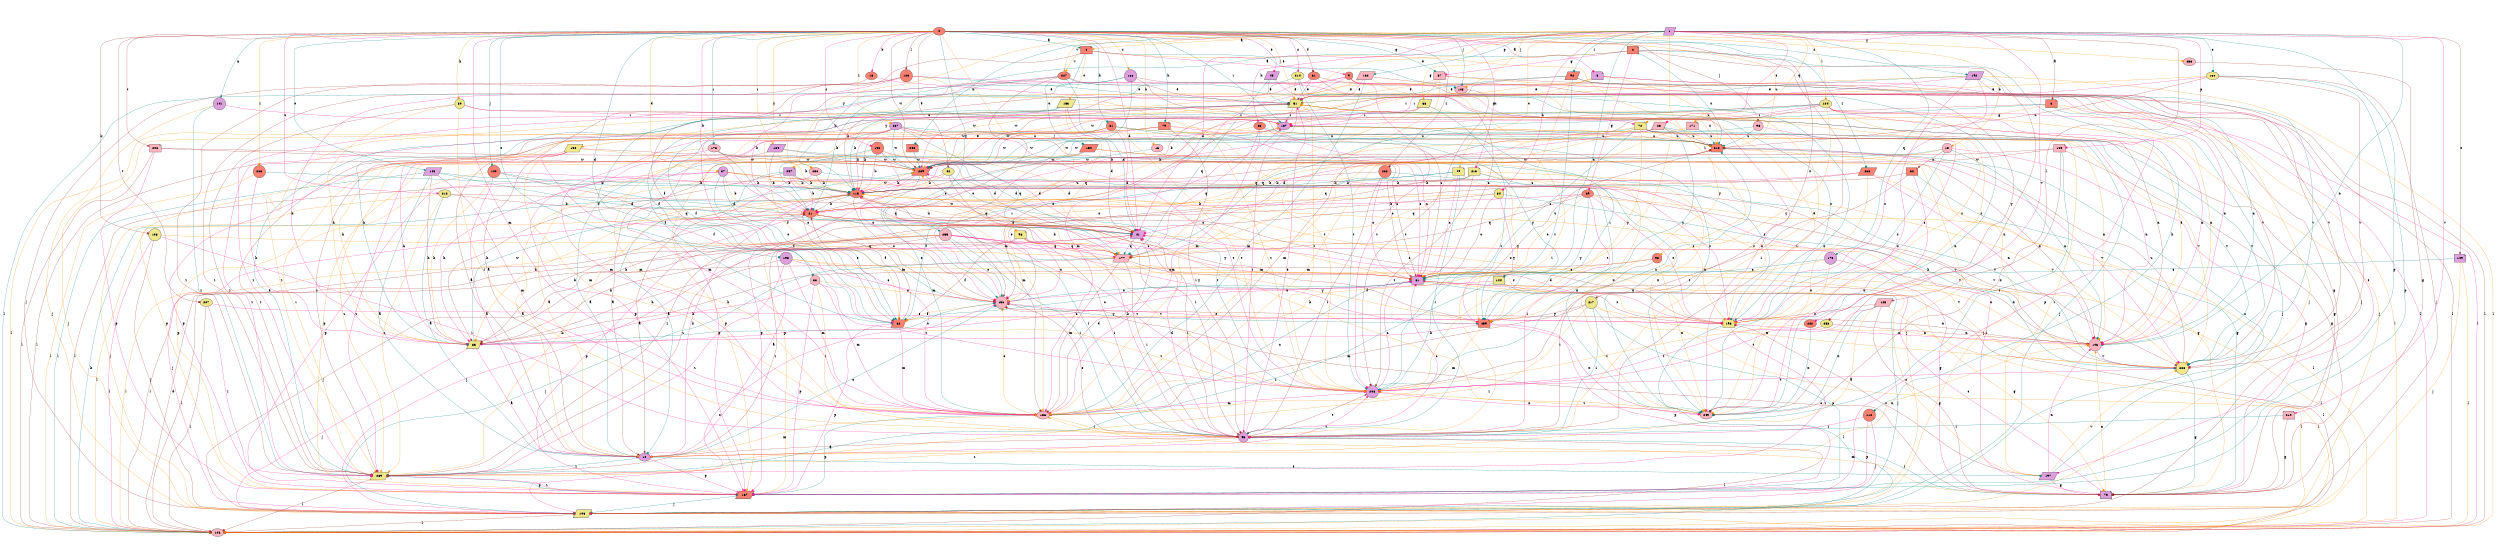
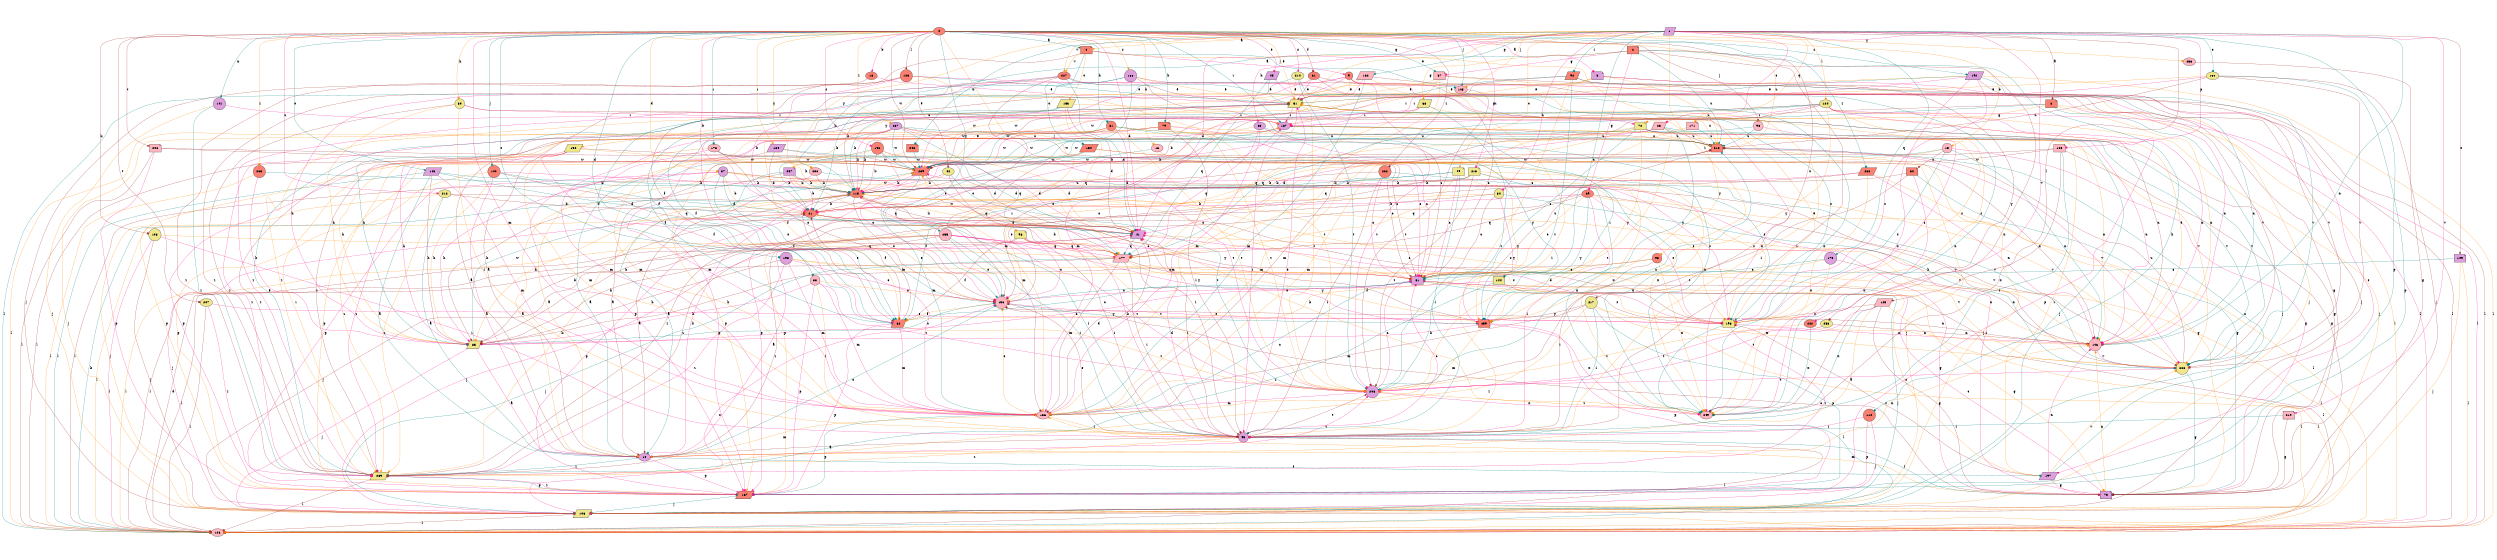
edge "188" -> "51": added, label "e"
node "83": fillcolor salmon -> plum
